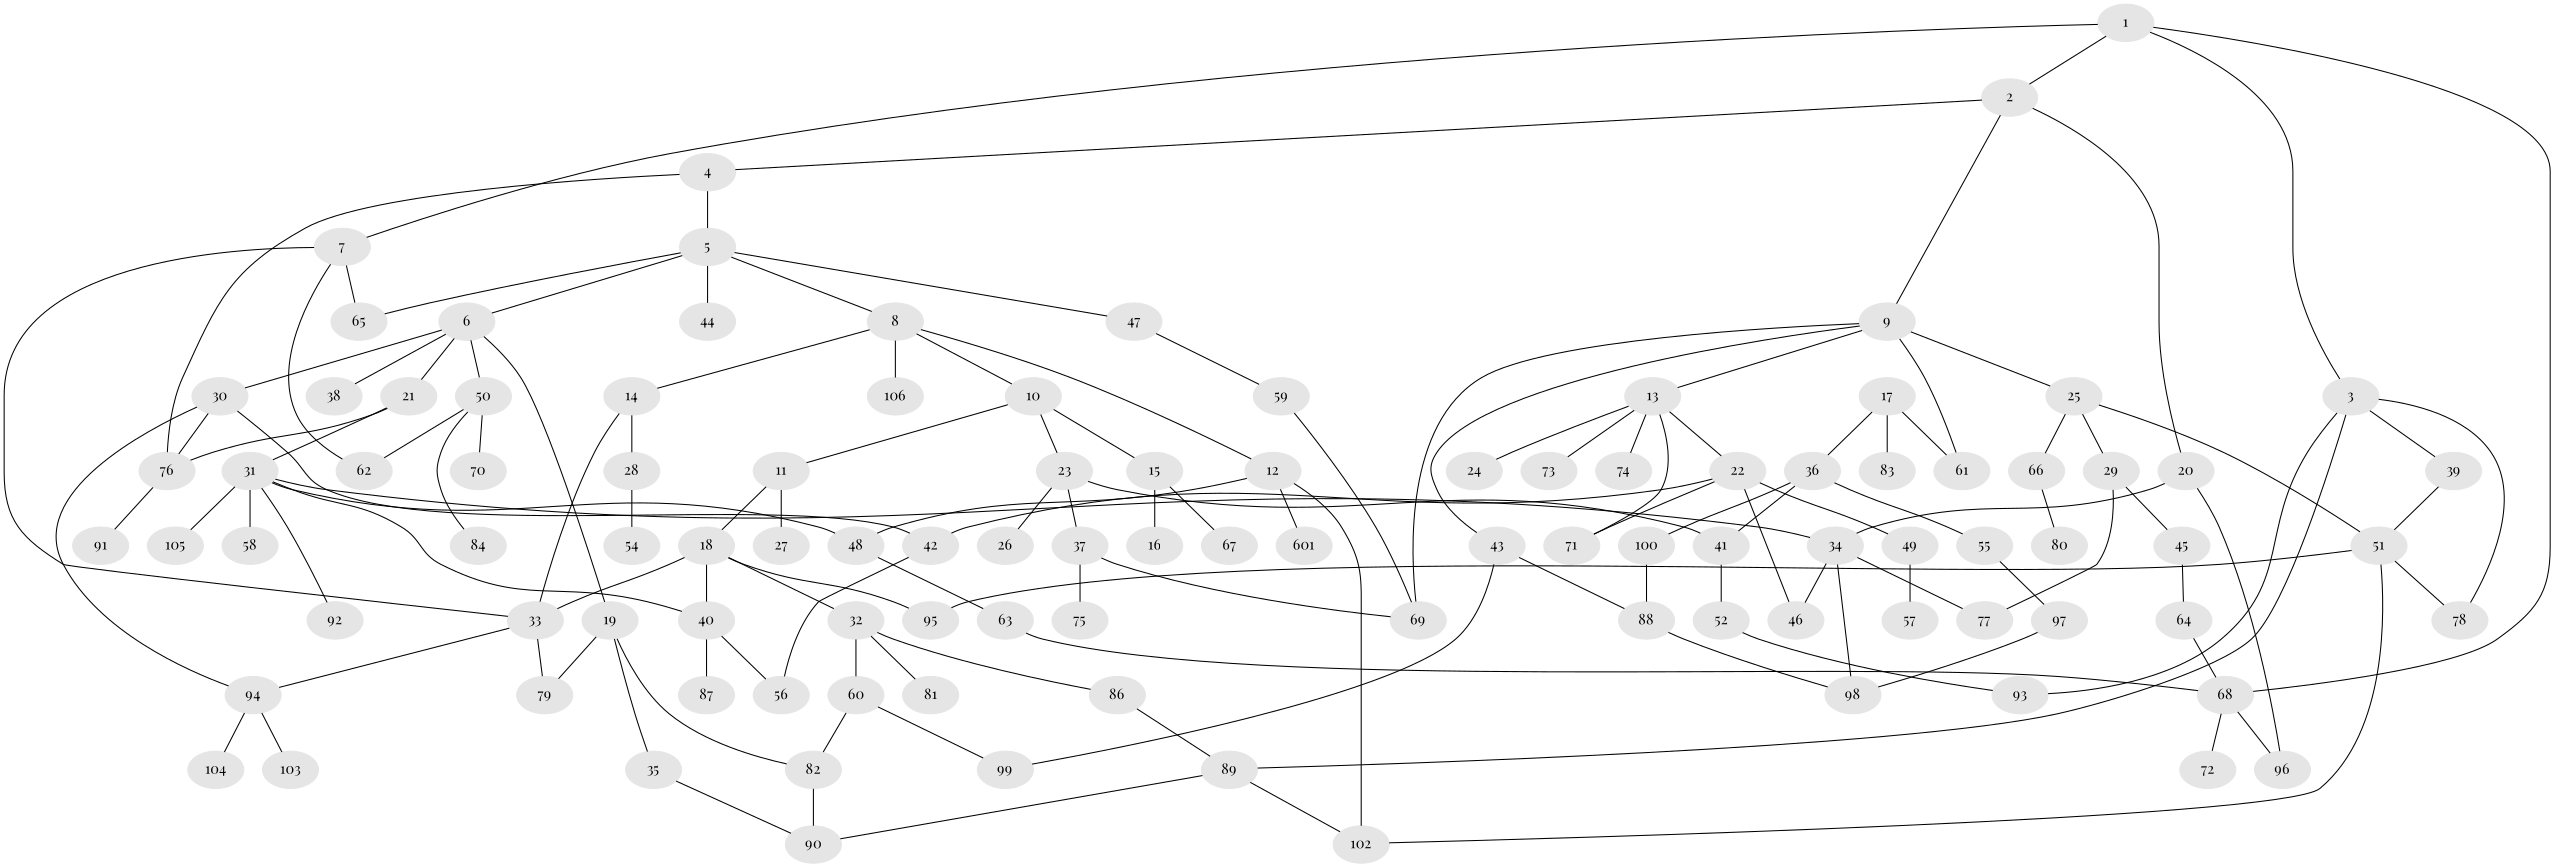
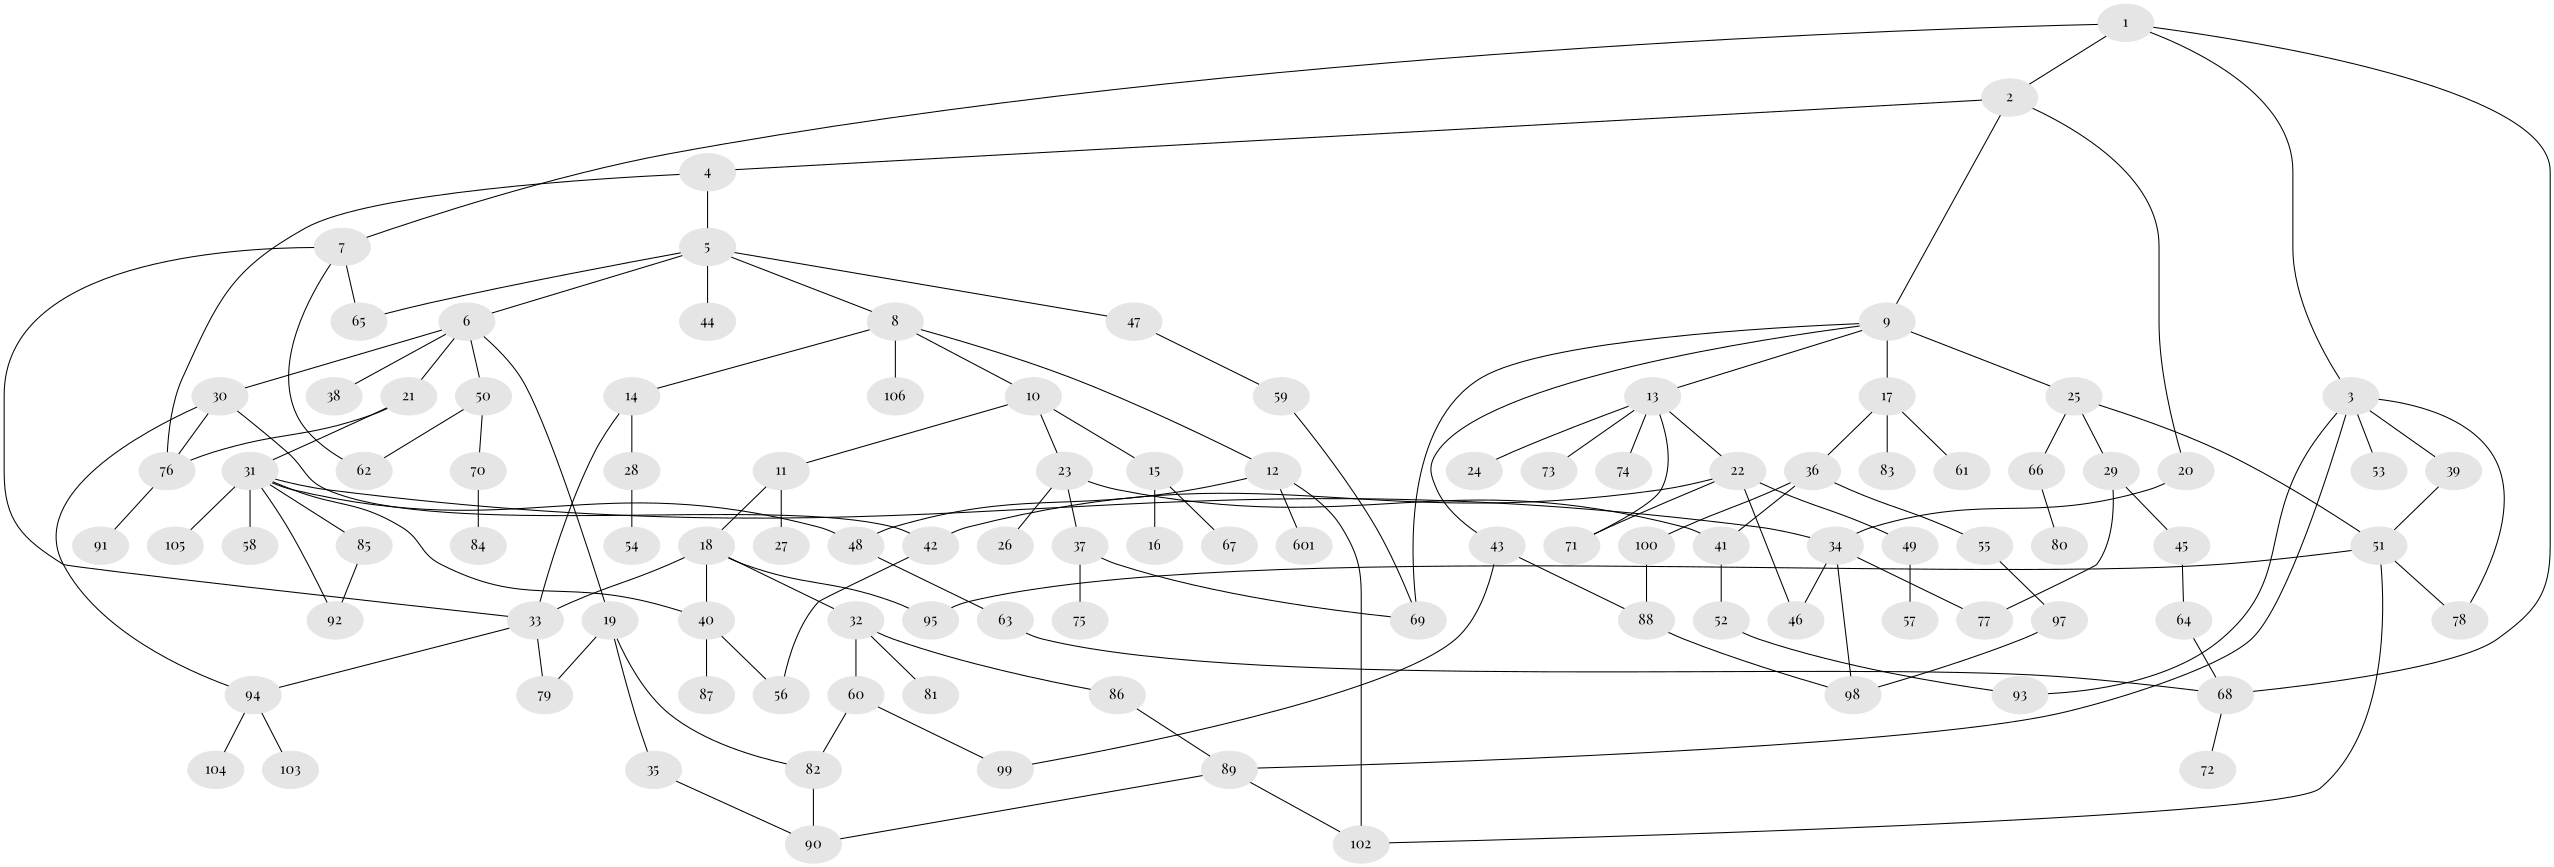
edge "9" -- "61": now "9" -- "17"
edge "50" -- "84": now "70" -- "84"
node "53": added
node "85": added
node "96": removed
